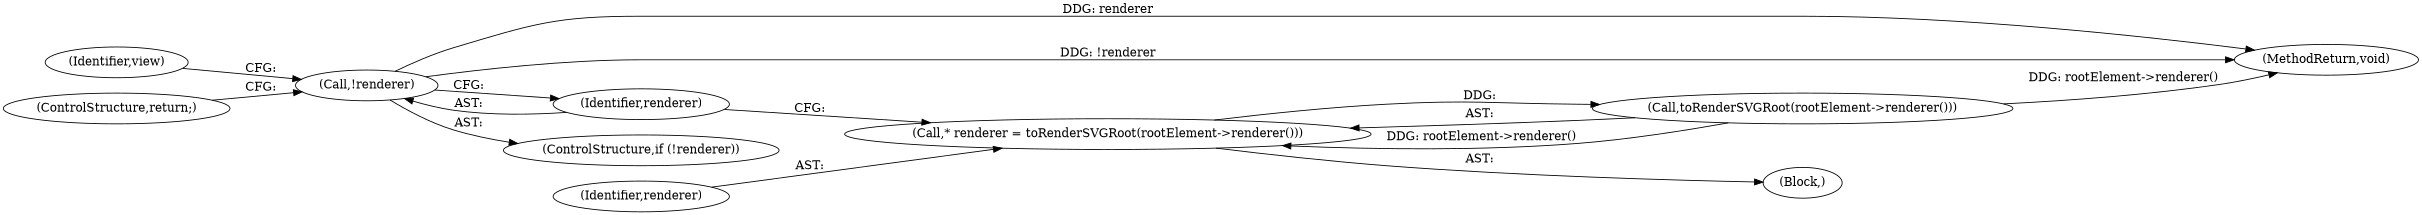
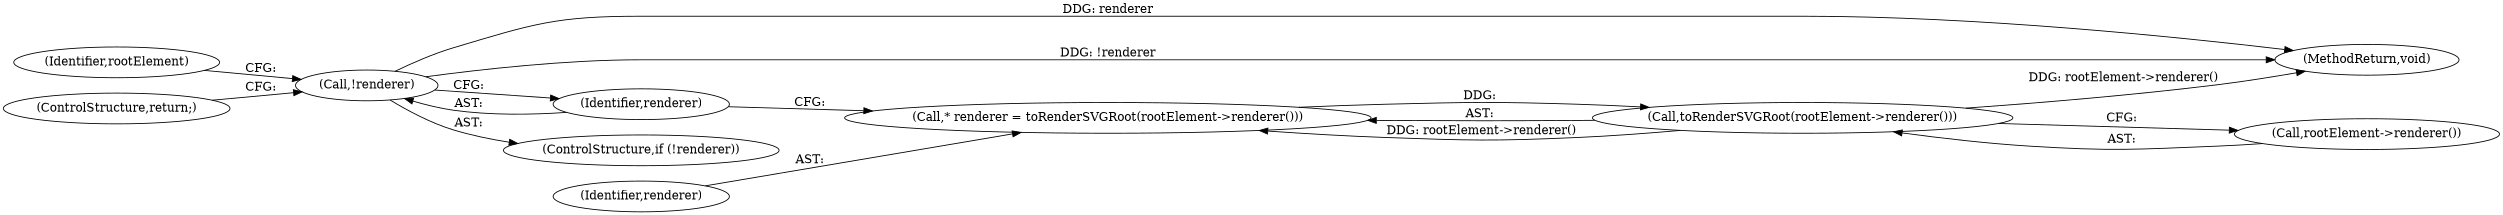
node "(Identifier,view)": label "(Identifier,view)" -> "(Identifier,rootElement)"
node "(Call,rootElement->renderer())": added
node "(Block,)": removed
